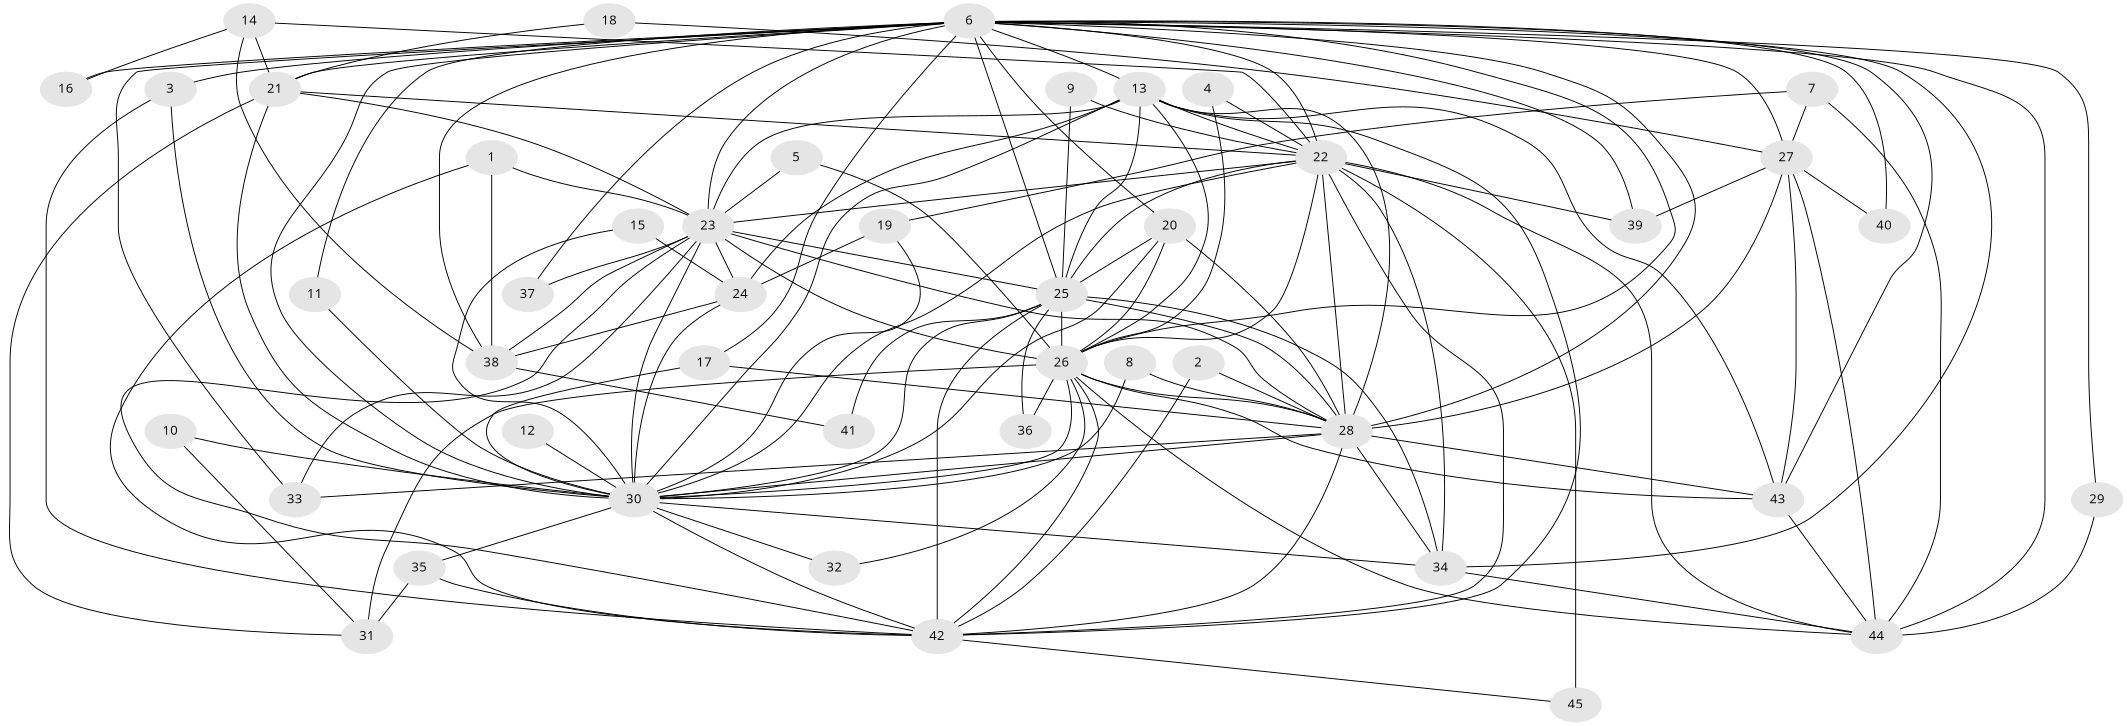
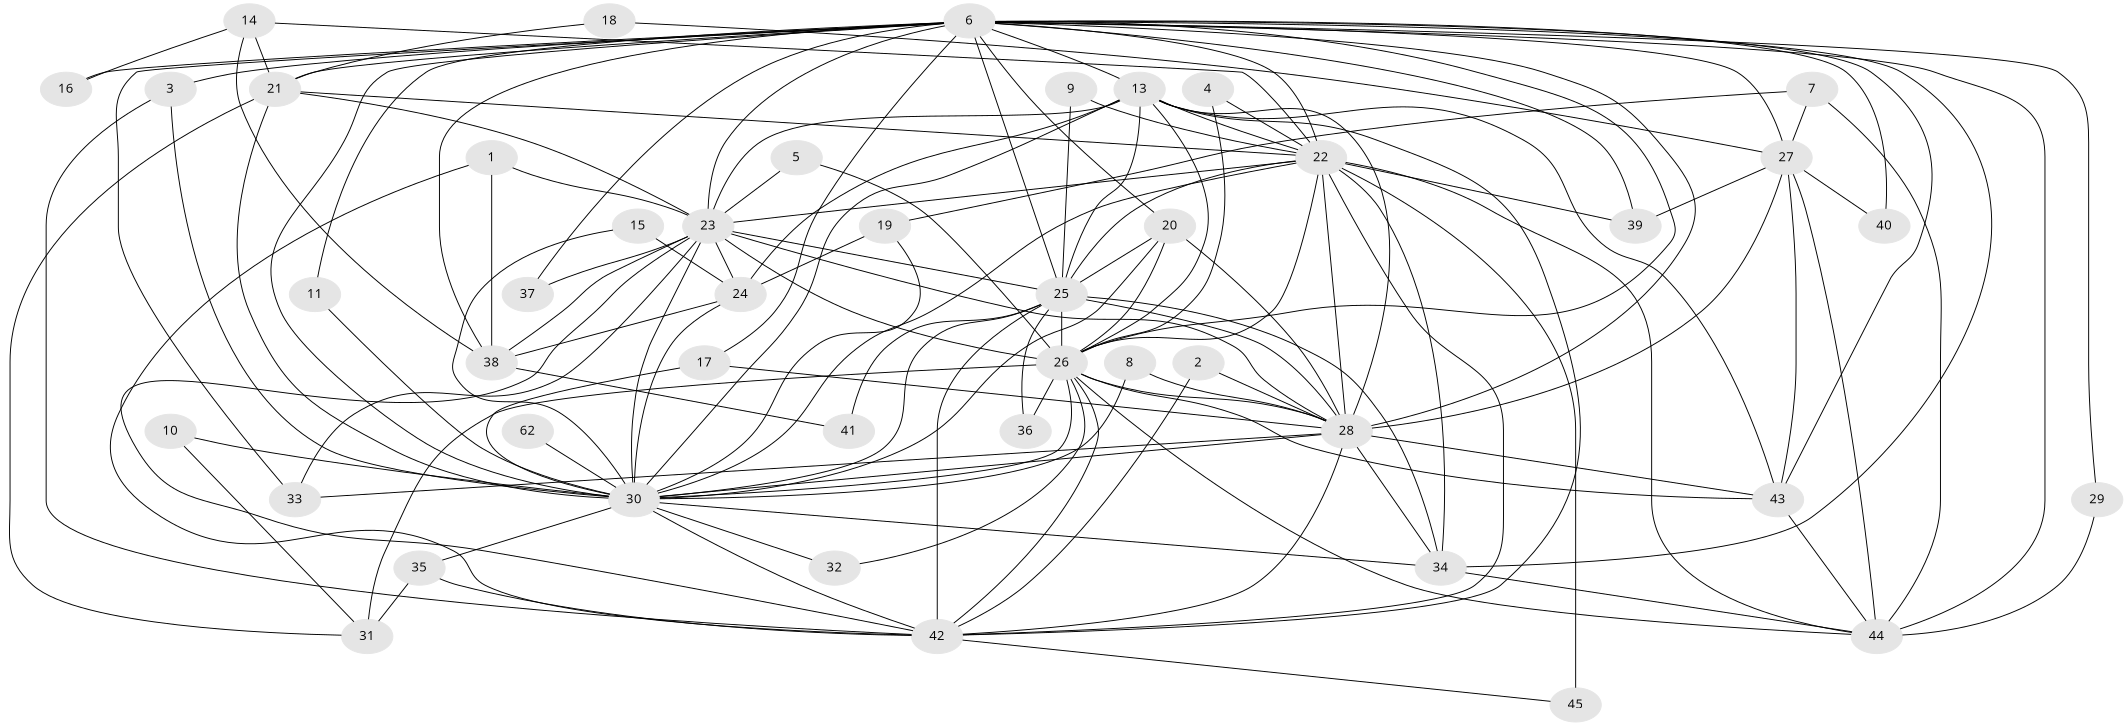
node "12": label "12" -> "62"
